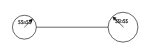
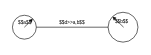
node "$$d>>a,b$$": added
